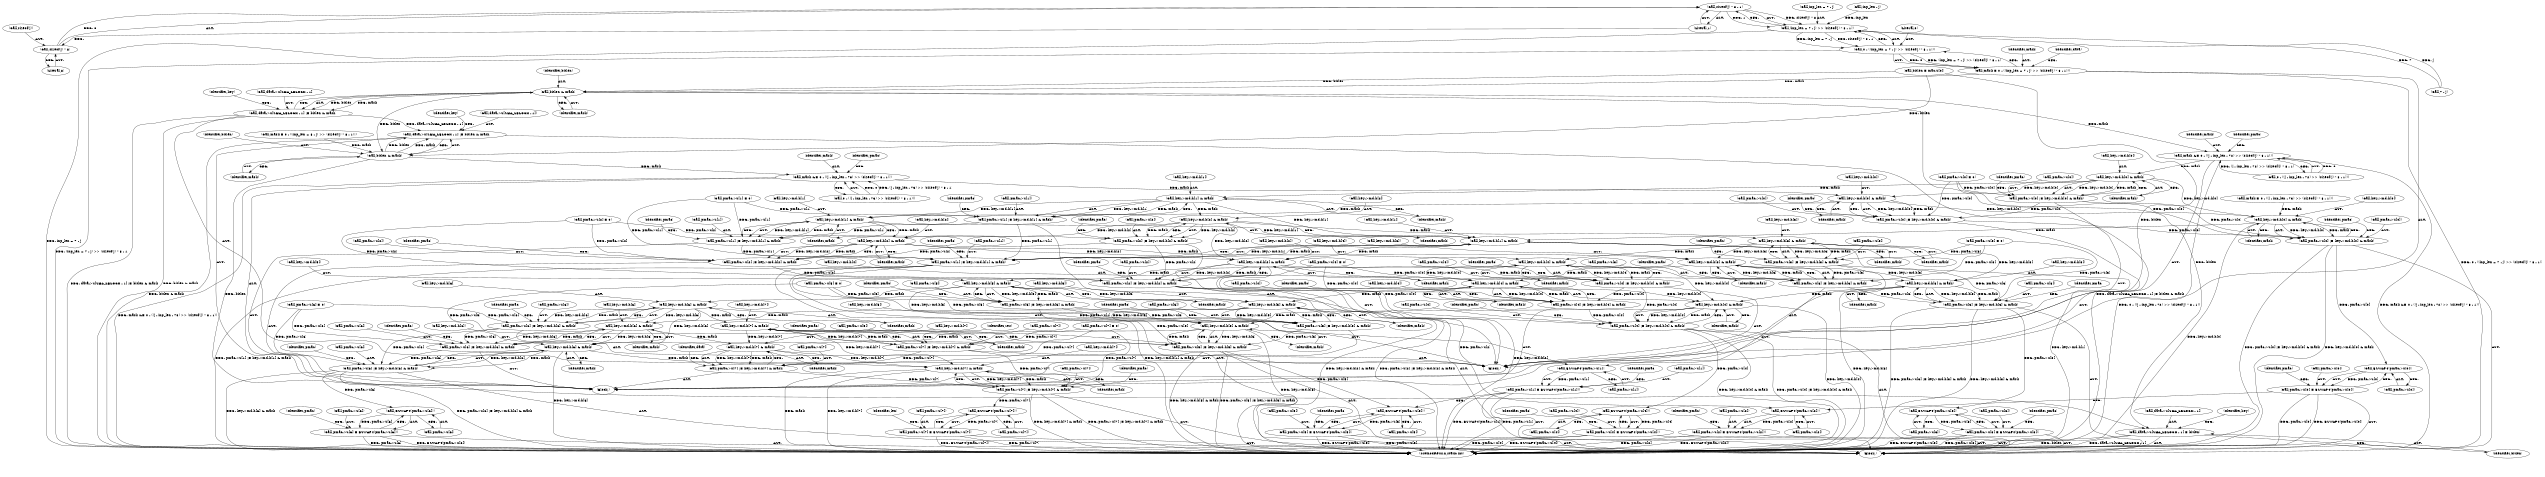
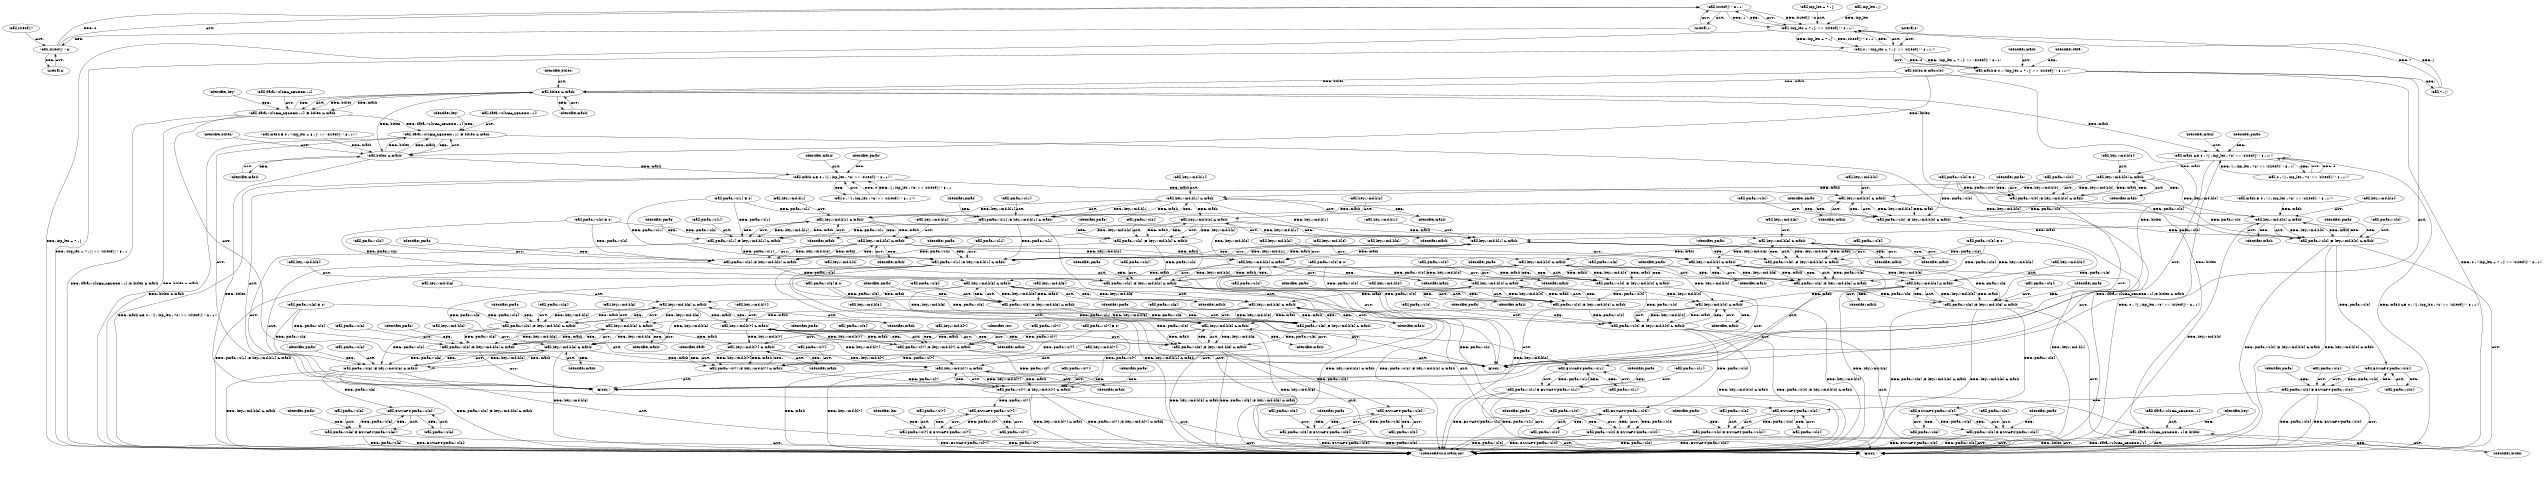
edge "(Literal,1)" -> "(Call,sizeof(j) * 8)": label "DDG: " -> "CFG: "
edge "(Call,mask = 0 - ((inp_len + 7 - j) >> (sizeof(j) * 8 - 1)))" -> "(Call,0 - ((inp_len + 7 - j) >> (sizeof(j) * 8 - 1)))": now "(Call,mask = 0 - ((inp_len + 7 - j) >> (sizeof(j) * 8 - 1)))" -> "(Call,7 - j)"
edge "(Call,pmac->u[1] = BSWAP4(pmac->u[1]))" -> "(Call,BSWAP4(pmac->u[5]))": now "(Call,pmac->u[1] = BSWAP4(pmac->u[1]))" -> "(Call,BSWAP4(pmac->u[1]))"
